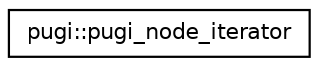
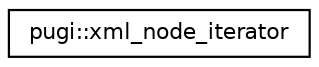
node "pugi::pugi_node_iterator": label "pugi::pugi_node_iterator" -> "pugi::xml_node_iterator"
